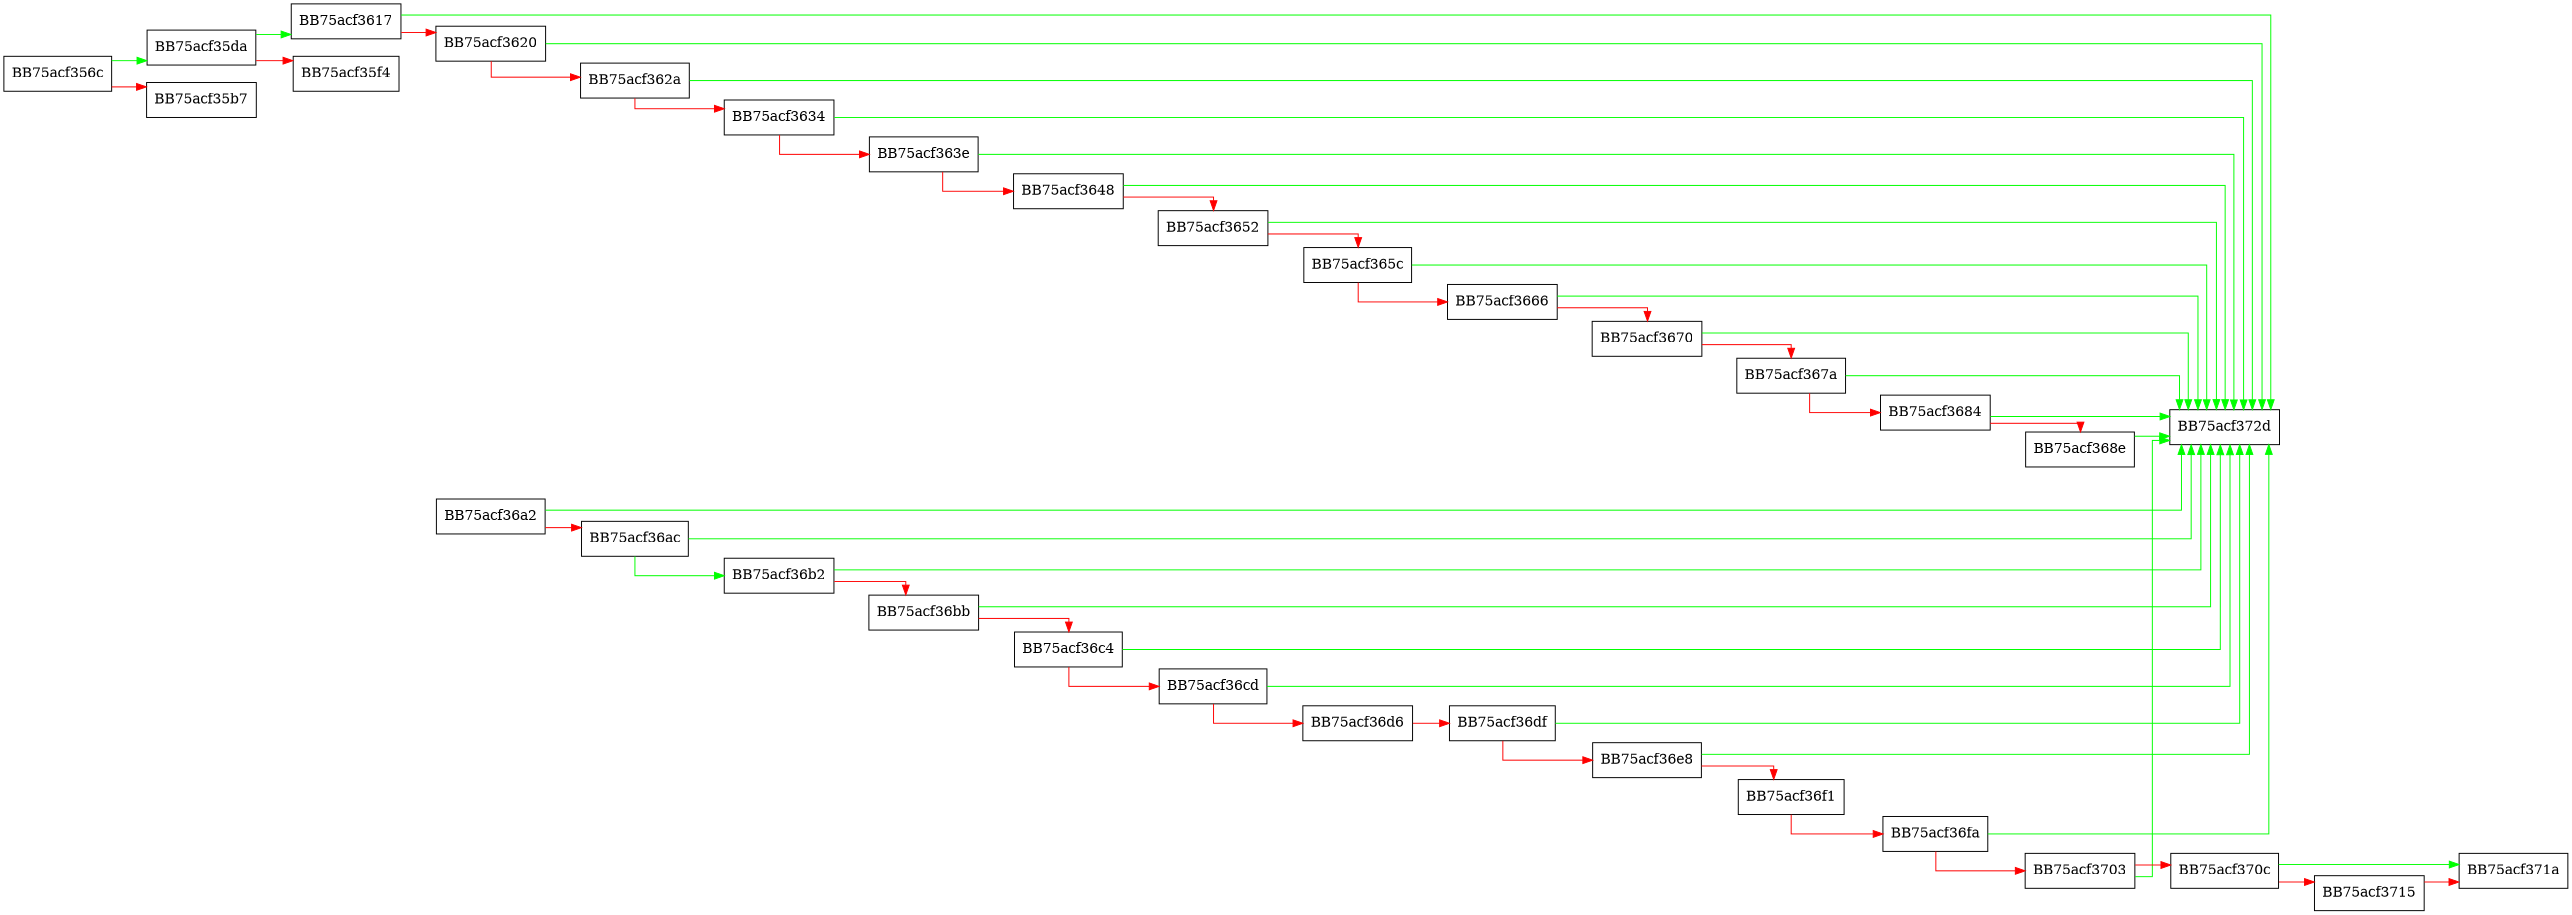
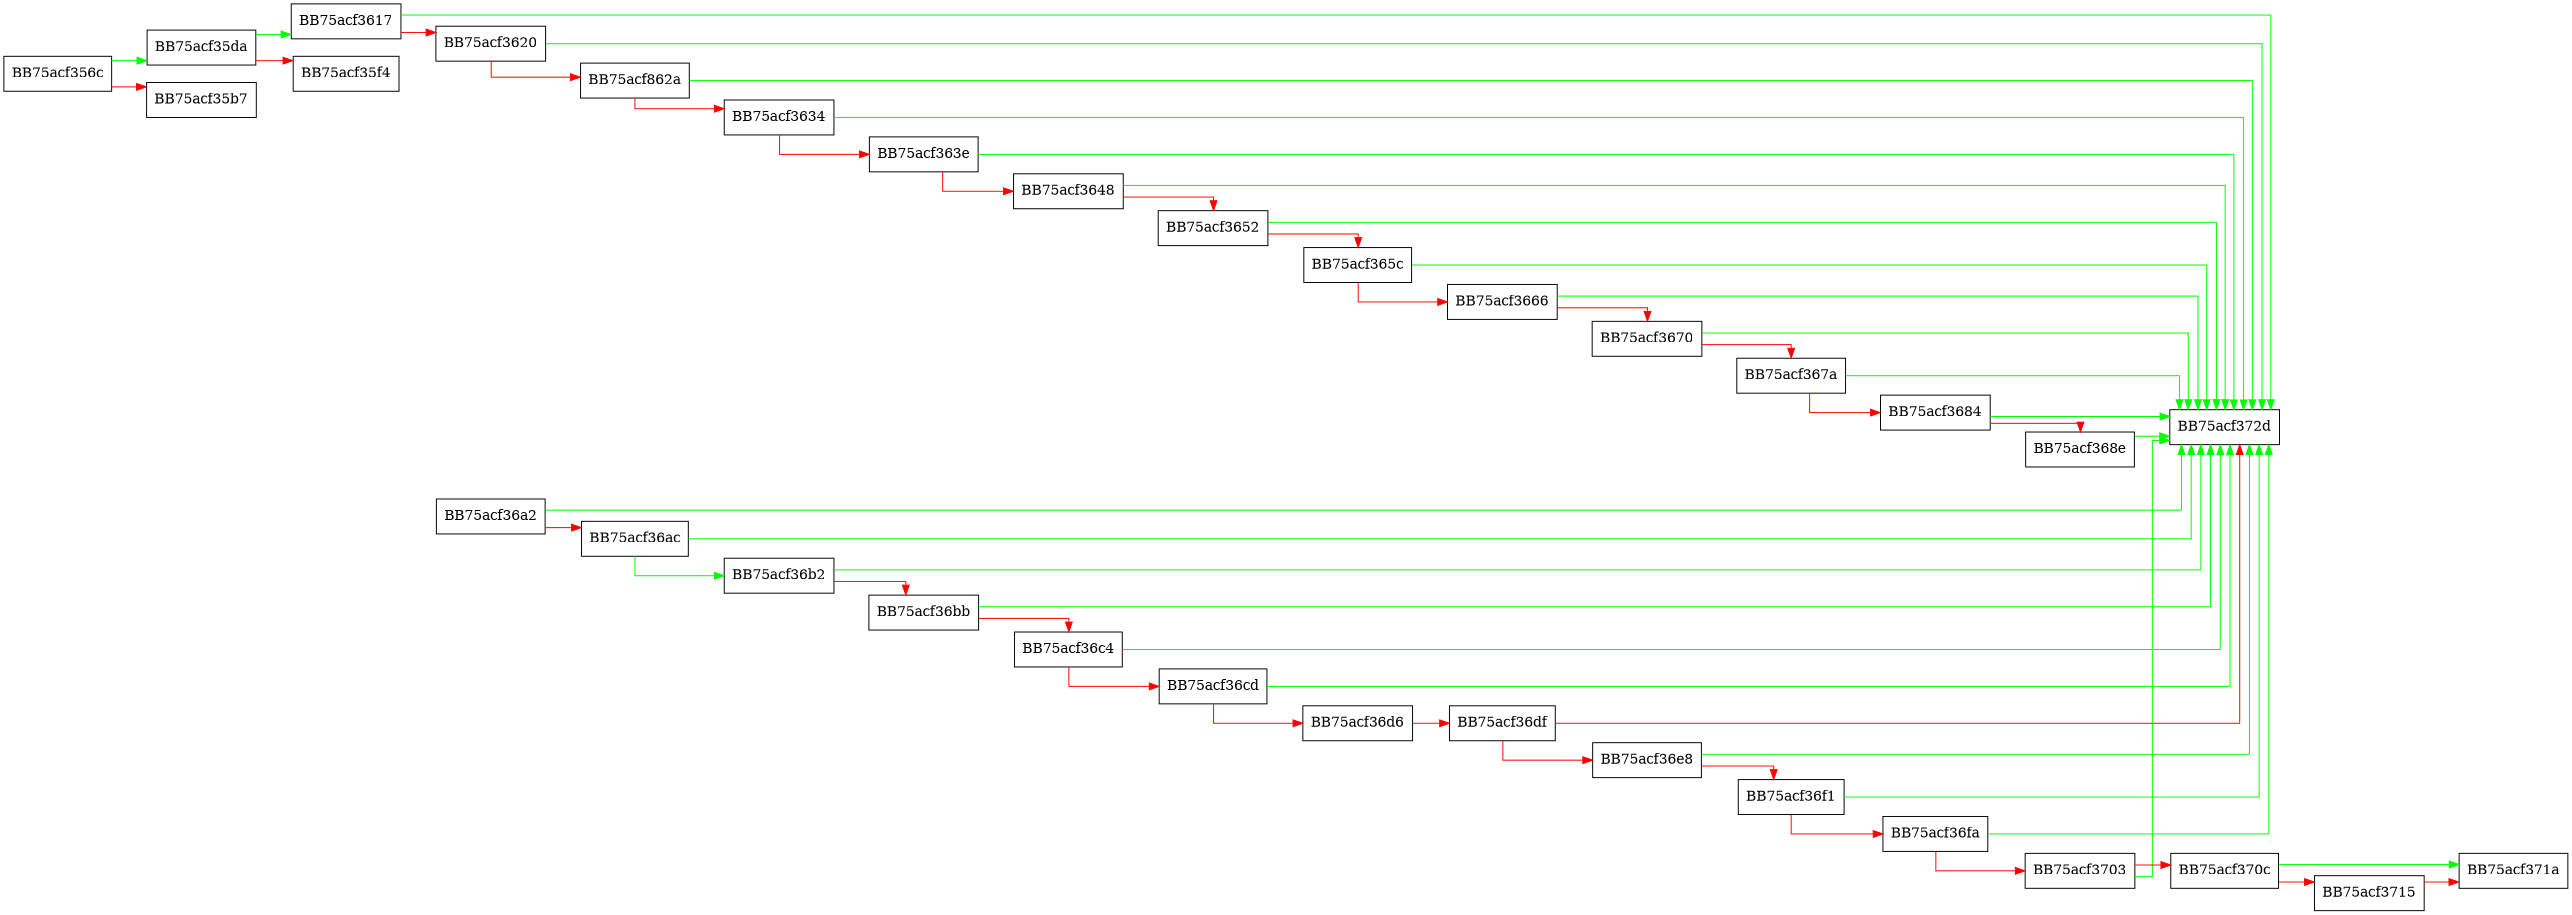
node "BB75acf362a": label "BB75acf362a" -> "BB75acf862a"
edge "BB75acf36df" -> "BB75acf372d": color green -> red
edge "BB75acf36f1" -> "BB75acf372d": added
